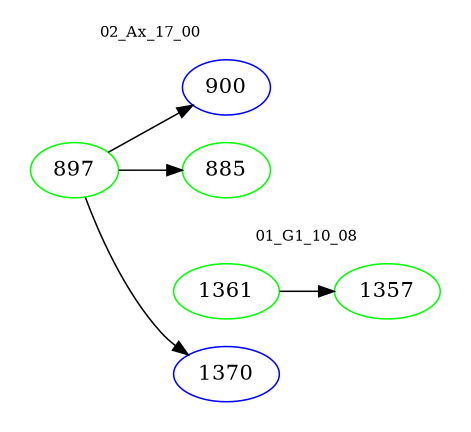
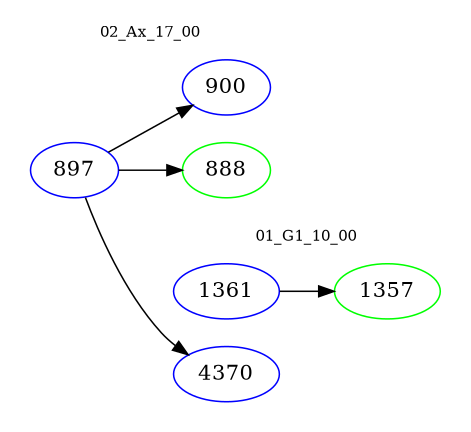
node "897": color green -> blue
node "885": label "885" -> "888"
cluster "01_G1_10_08": label "01_G1_10_08" -> "01_G1_10_00"
node "1361": color green -> blue
node "1370": label "1370" -> "4370"
